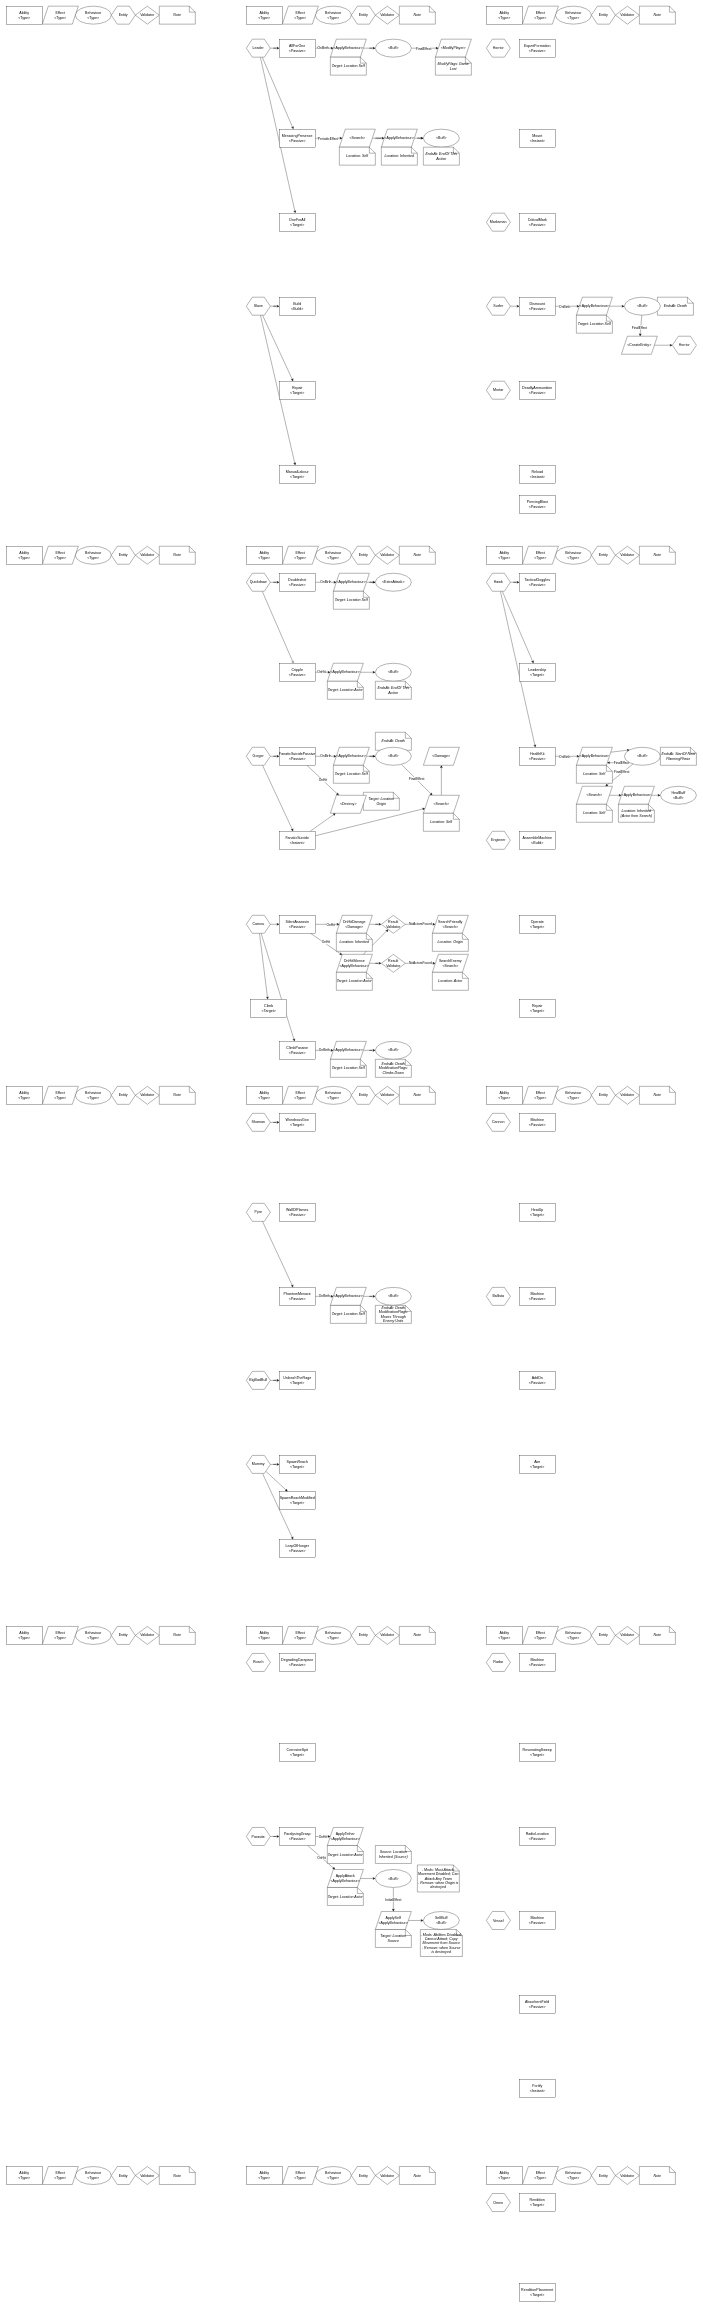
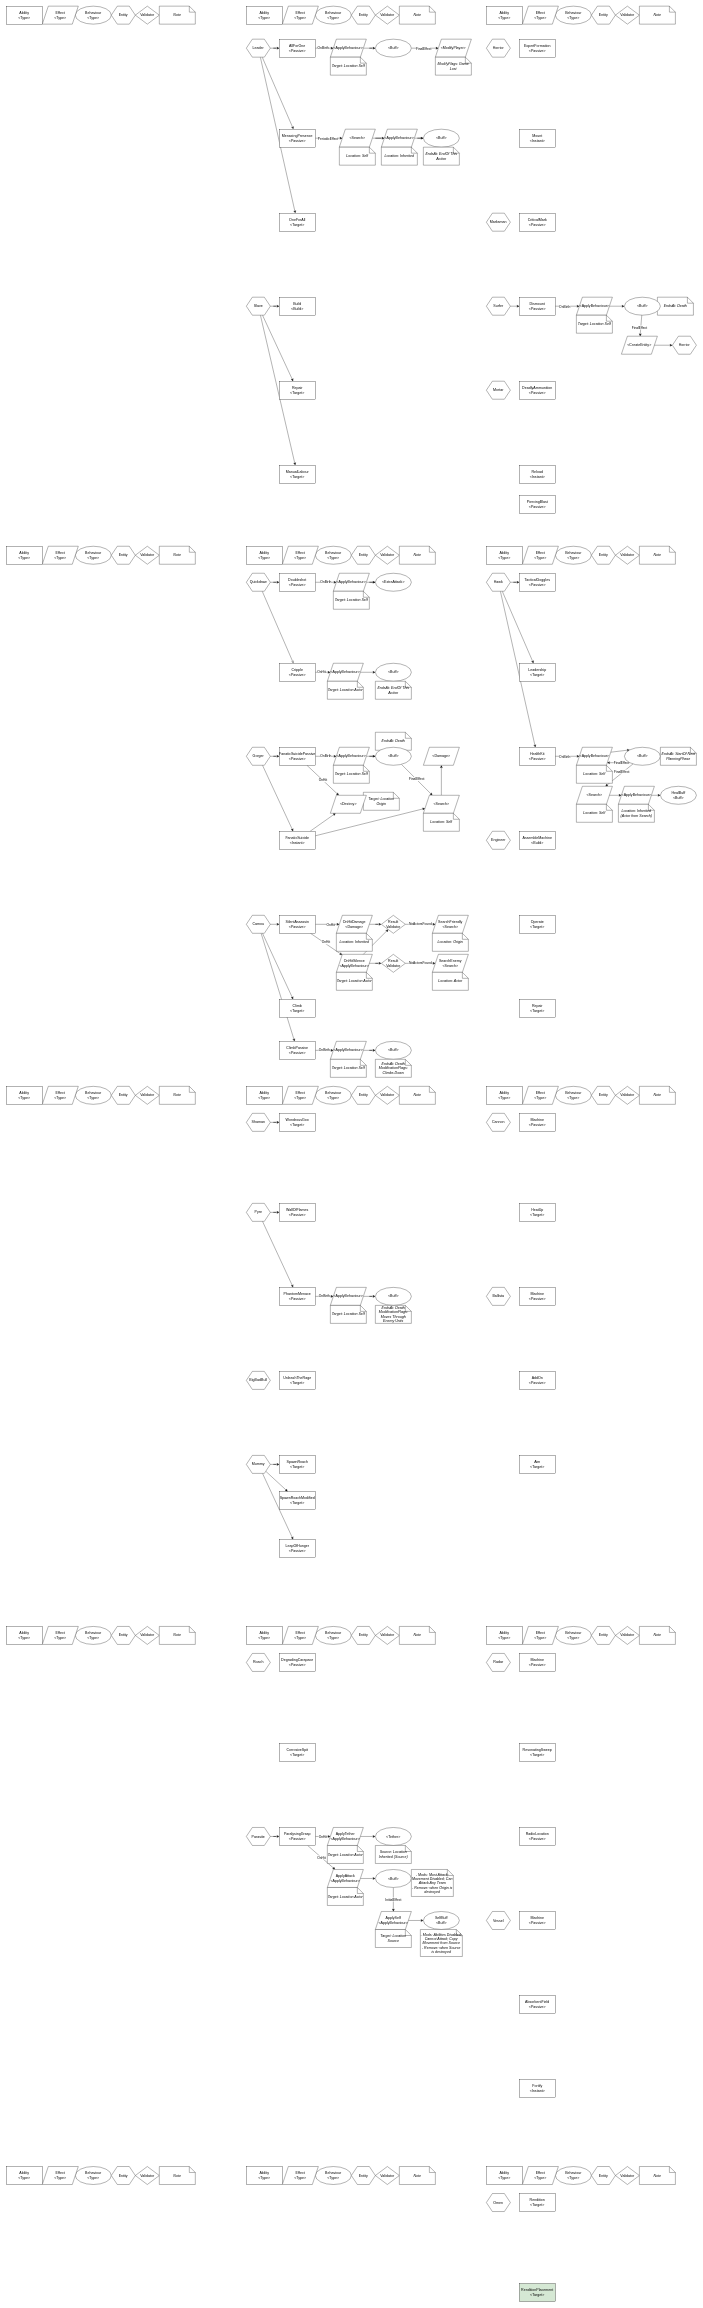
node "Climb <Target>": moved (269, 1008) -> (297, 1008)
edge "Pyre" -> "WallOfFlames <Passive>": added
edge "BigBadBull" -> "UnleashTheRage <Target>": removed
edge "ApplyTether <ApplyBehaviour>" -> "<Tether>": added
node "<Tether>": added
node "- Mods: Must Attack; Movement Disabled; Can Attack Any Team - Remove: when Origin is destroyed": moved (438, 1878) -> (432, 1883)
node "RenditionPlacement <Target>": fillcolor #ffffff -> #d5e8d4
